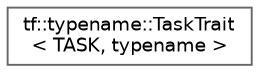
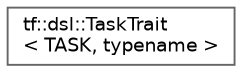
node "tf::typename::TaskTrait < TASK, typename >": label "tf::typename::TaskTrait < TASK, typename >" -> "tf::dsl::TaskTrait < TASK, typename >"
